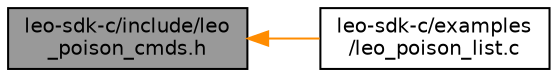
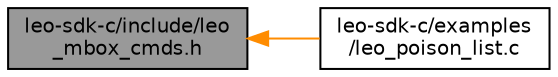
node "leo-sdk-c/include/leo _poison_cmds.h": label "leo-sdk-c/include/leo _poison_cmds.h" -> "leo-sdk-c/include/leo _mbox_cmds.h"
